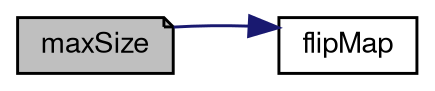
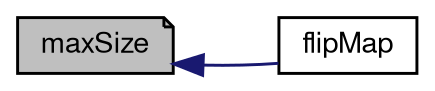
edge "maxSize" -> "flipMap": reversed
